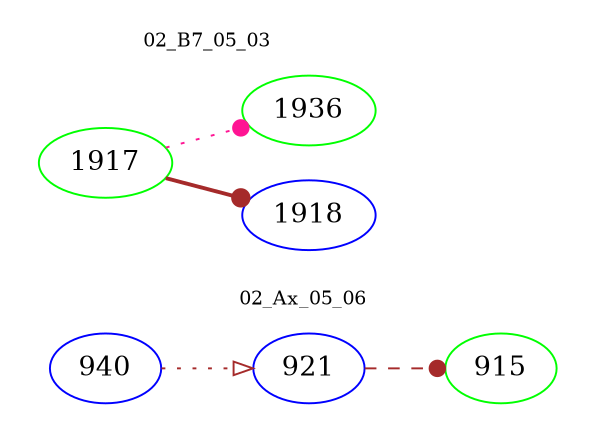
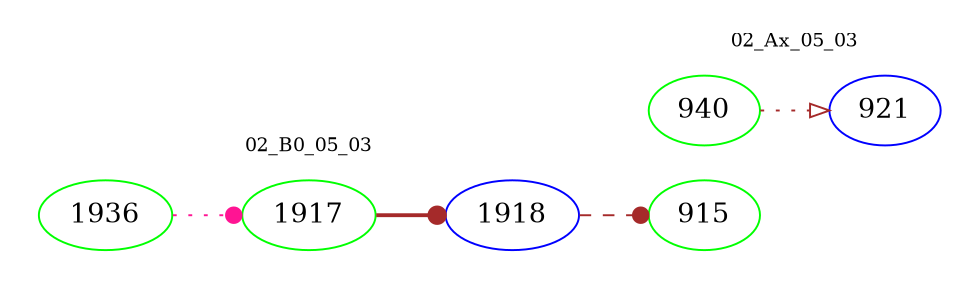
cluster "02_B7_05_03": label "02_B7_05_03" -> "02_B0_05_03"
edge "1917" -> "1936": reversed
cluster "02_Ax_05_06": label "02_Ax_05_06" -> "02_Ax_05_03"
node "940": color blue -> green
edge "921" -> "915": now "1918" -> "915"
